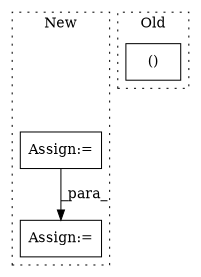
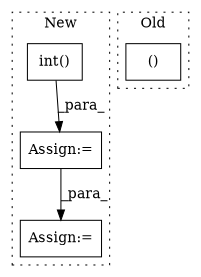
node "int()": added
